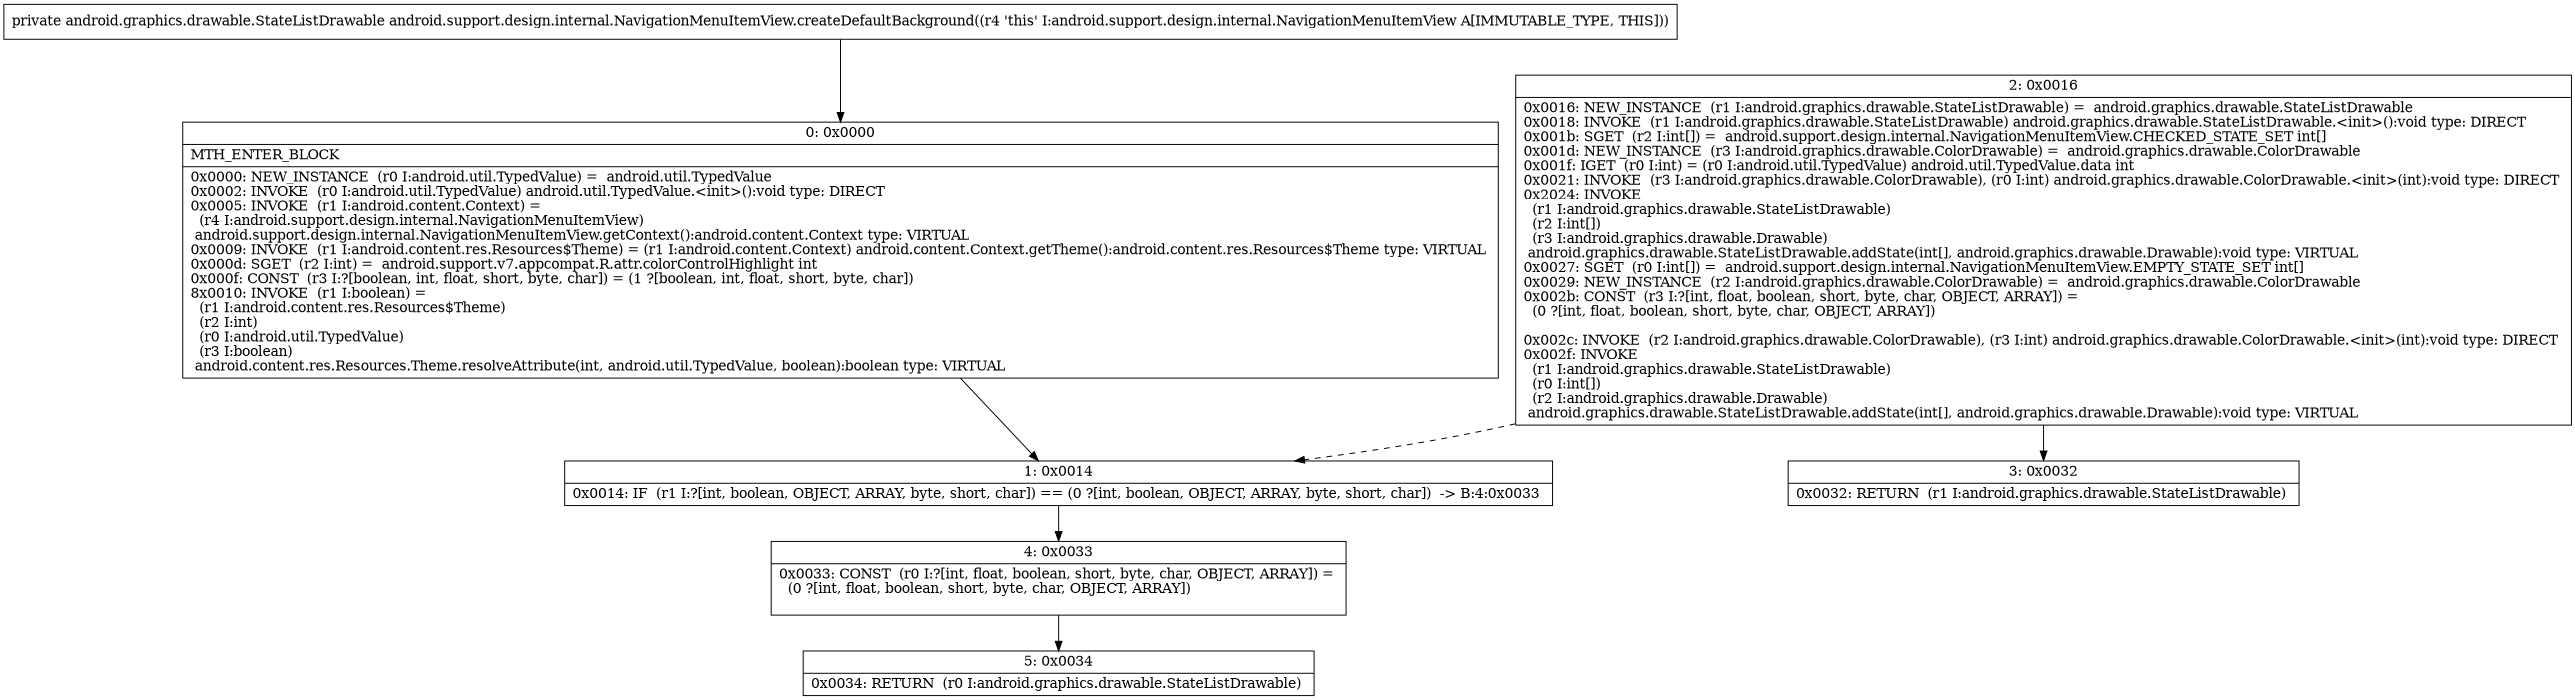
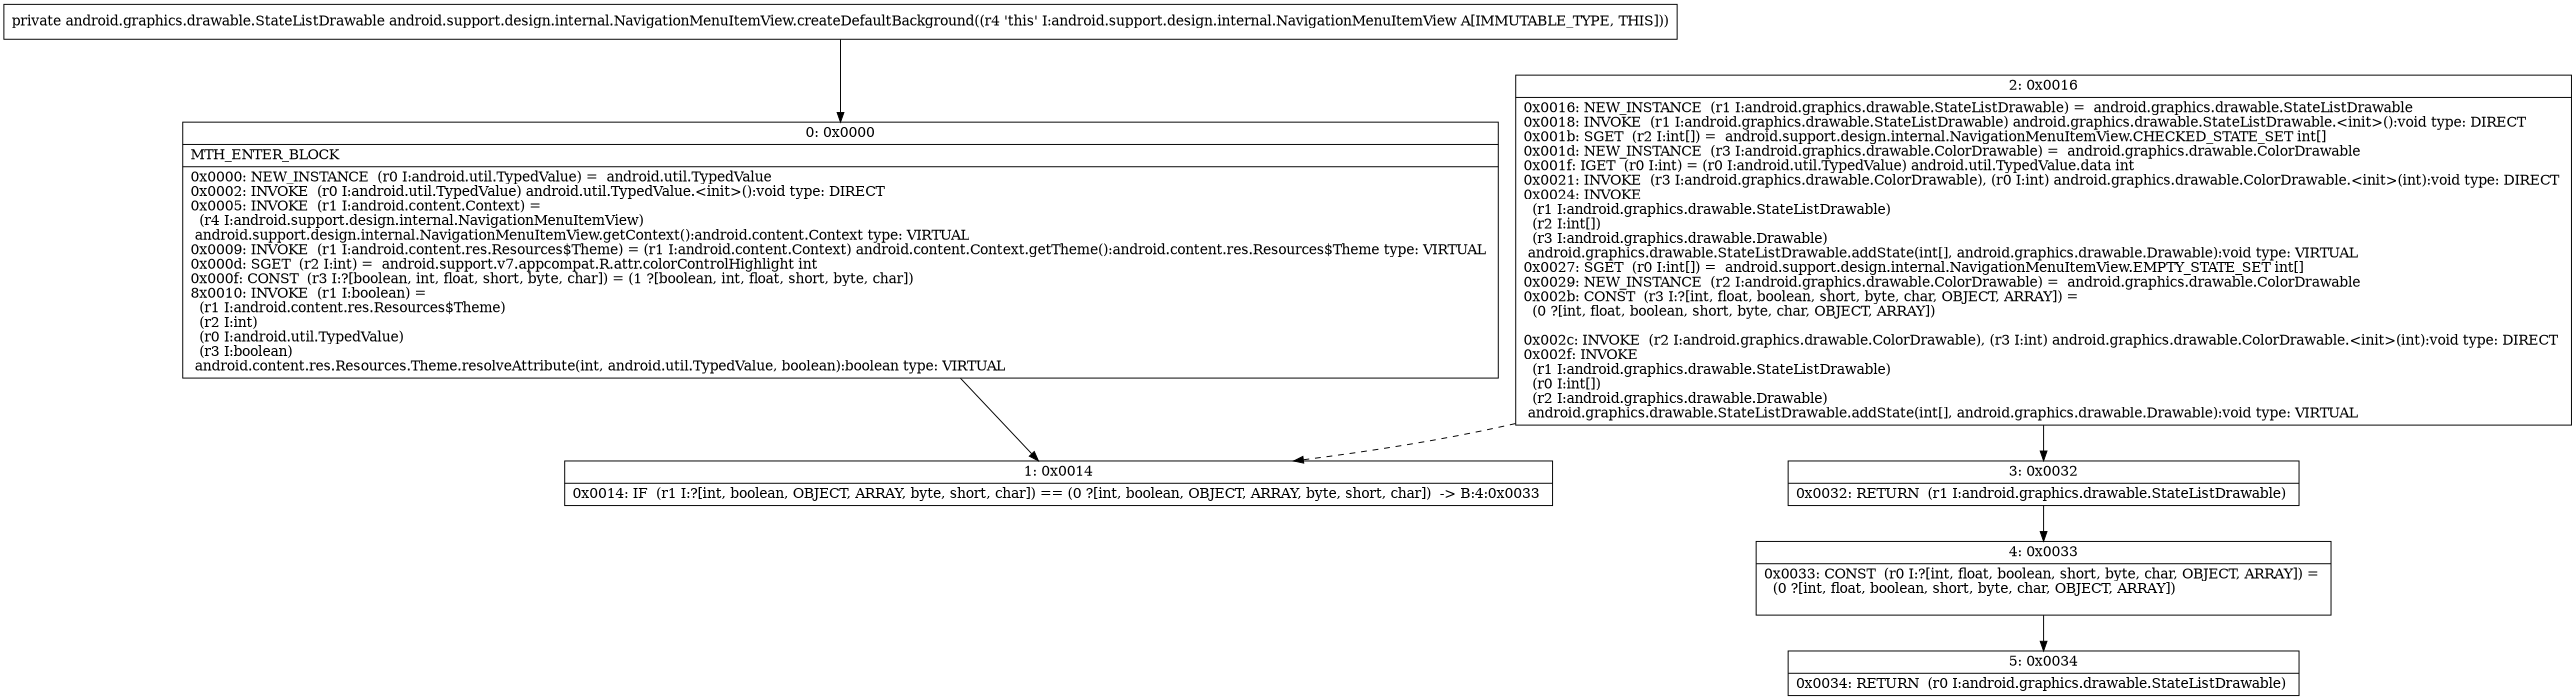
node "2: 0x0016": text "0x2024: INVOKE" -> "0x0024: INVOKE"
edge "1: 0x0014" -> "4: 0x0033": now "3: 0x0032" -> "4: 0x0033"
